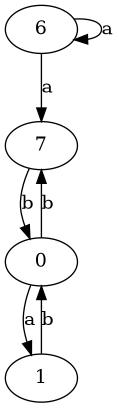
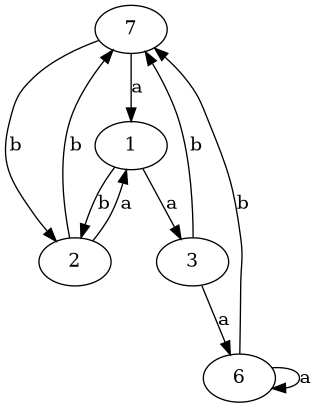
edge "7" -> "1": added, label "a"
edge "6" -> "7": label "a" -> "b"
node "0": label "0" -> "2"
node "3": added
